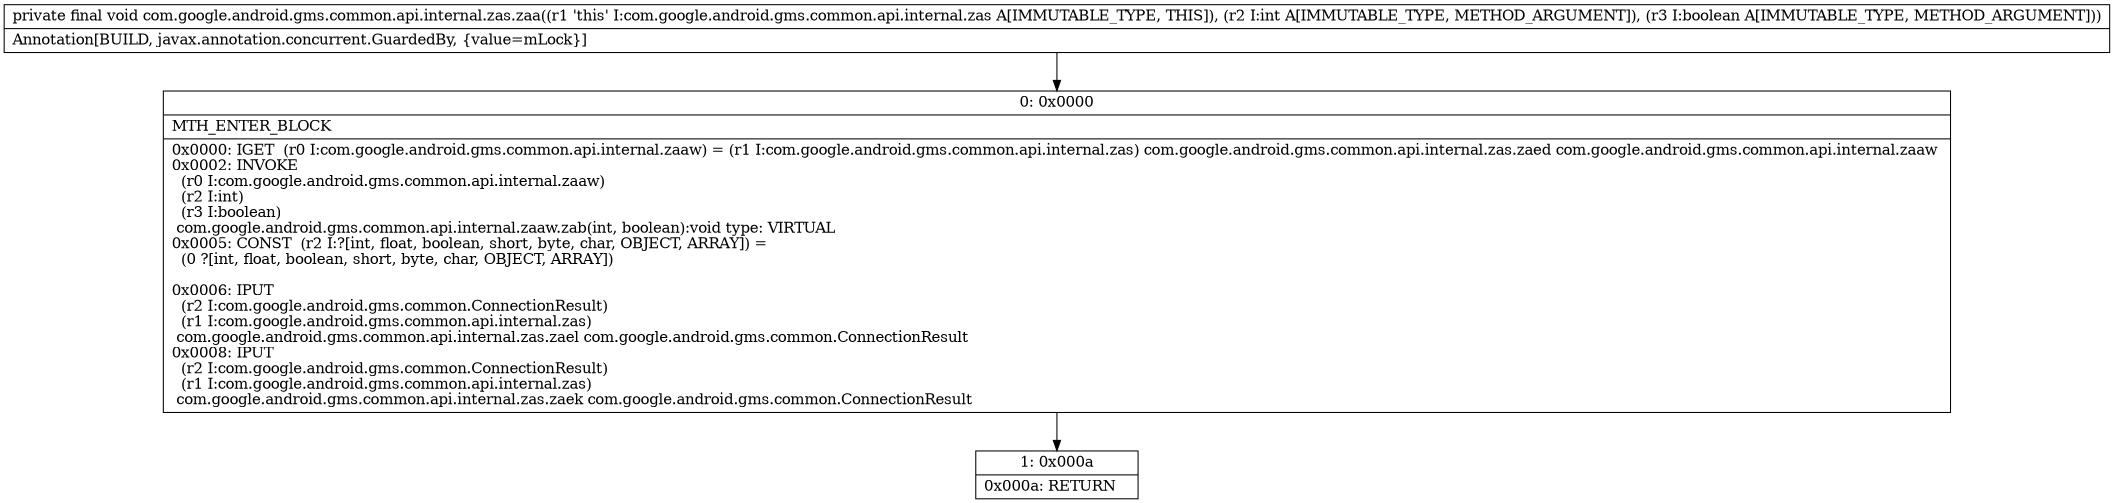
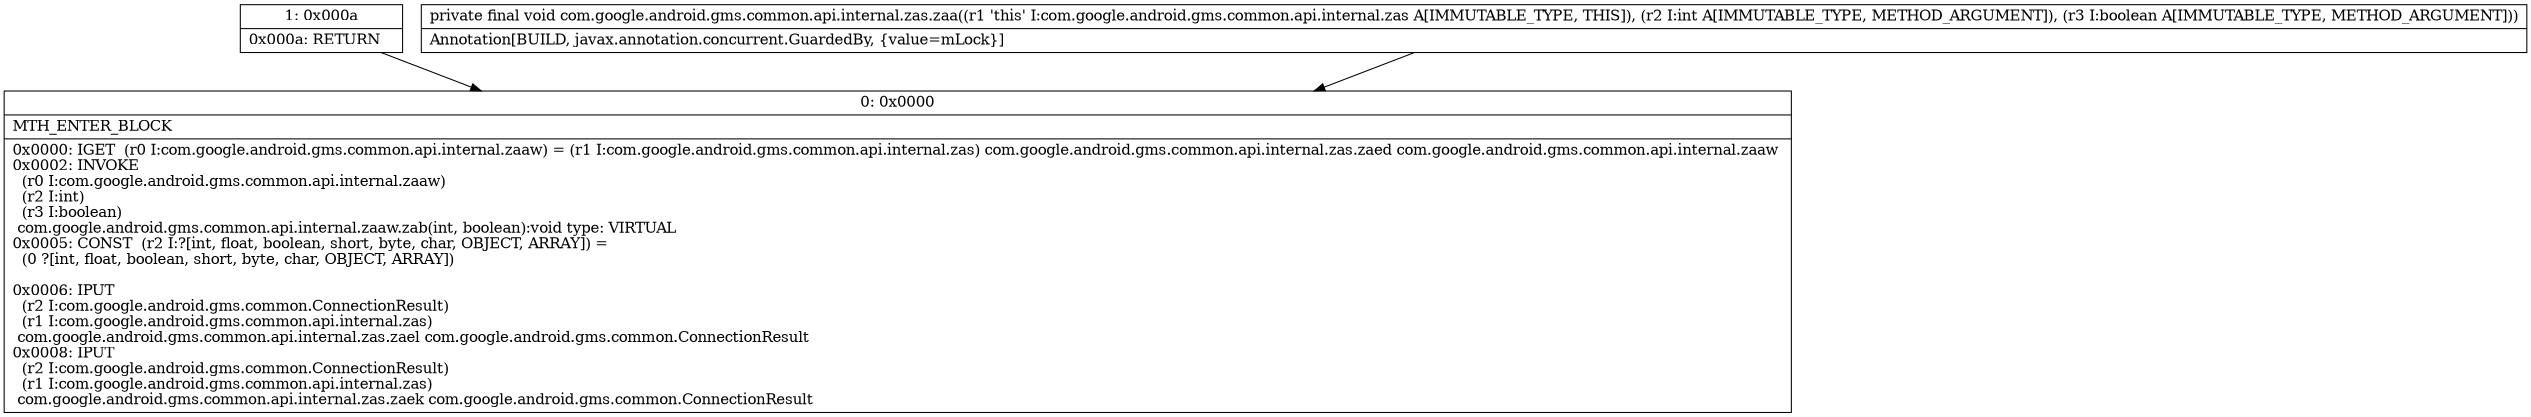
edge "0: 0x0000" -> "1: 0x000a": reversed
